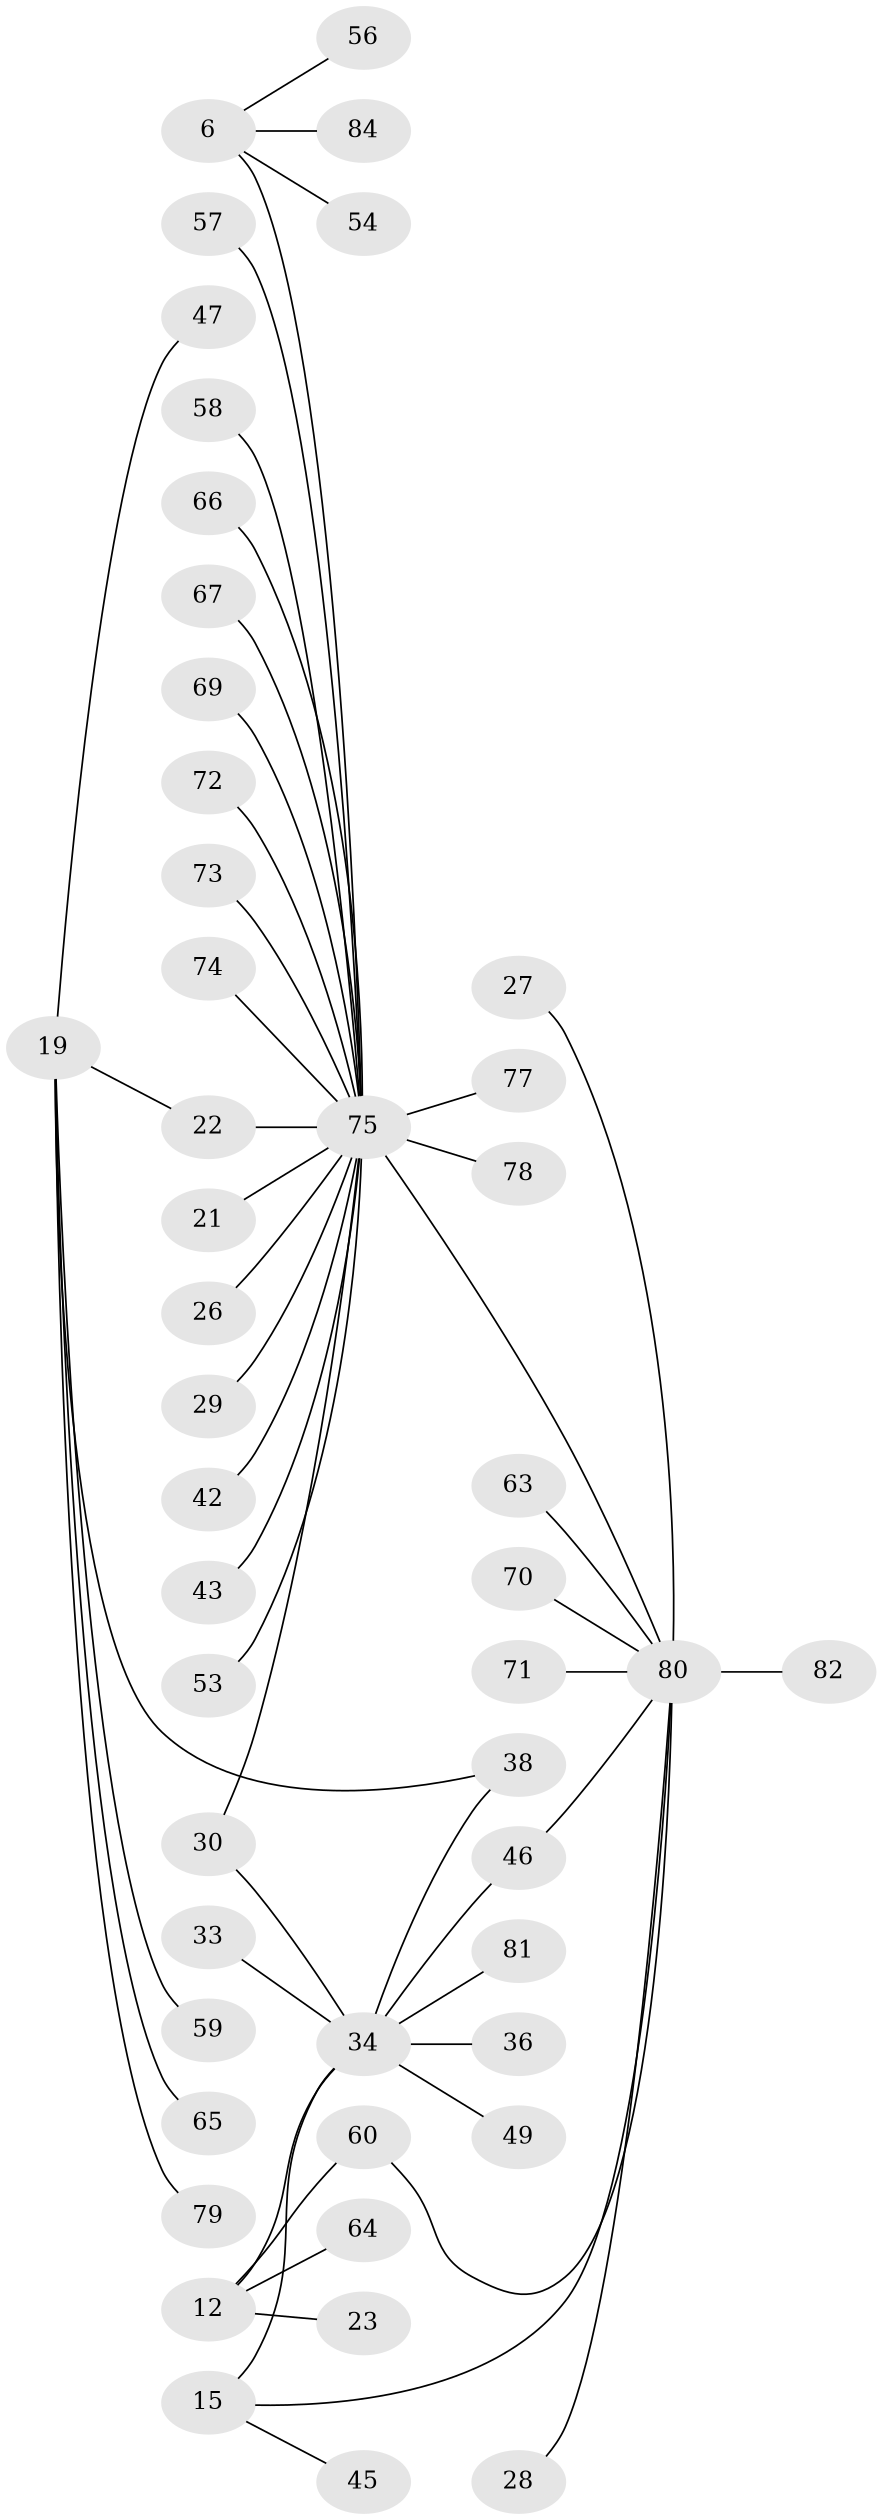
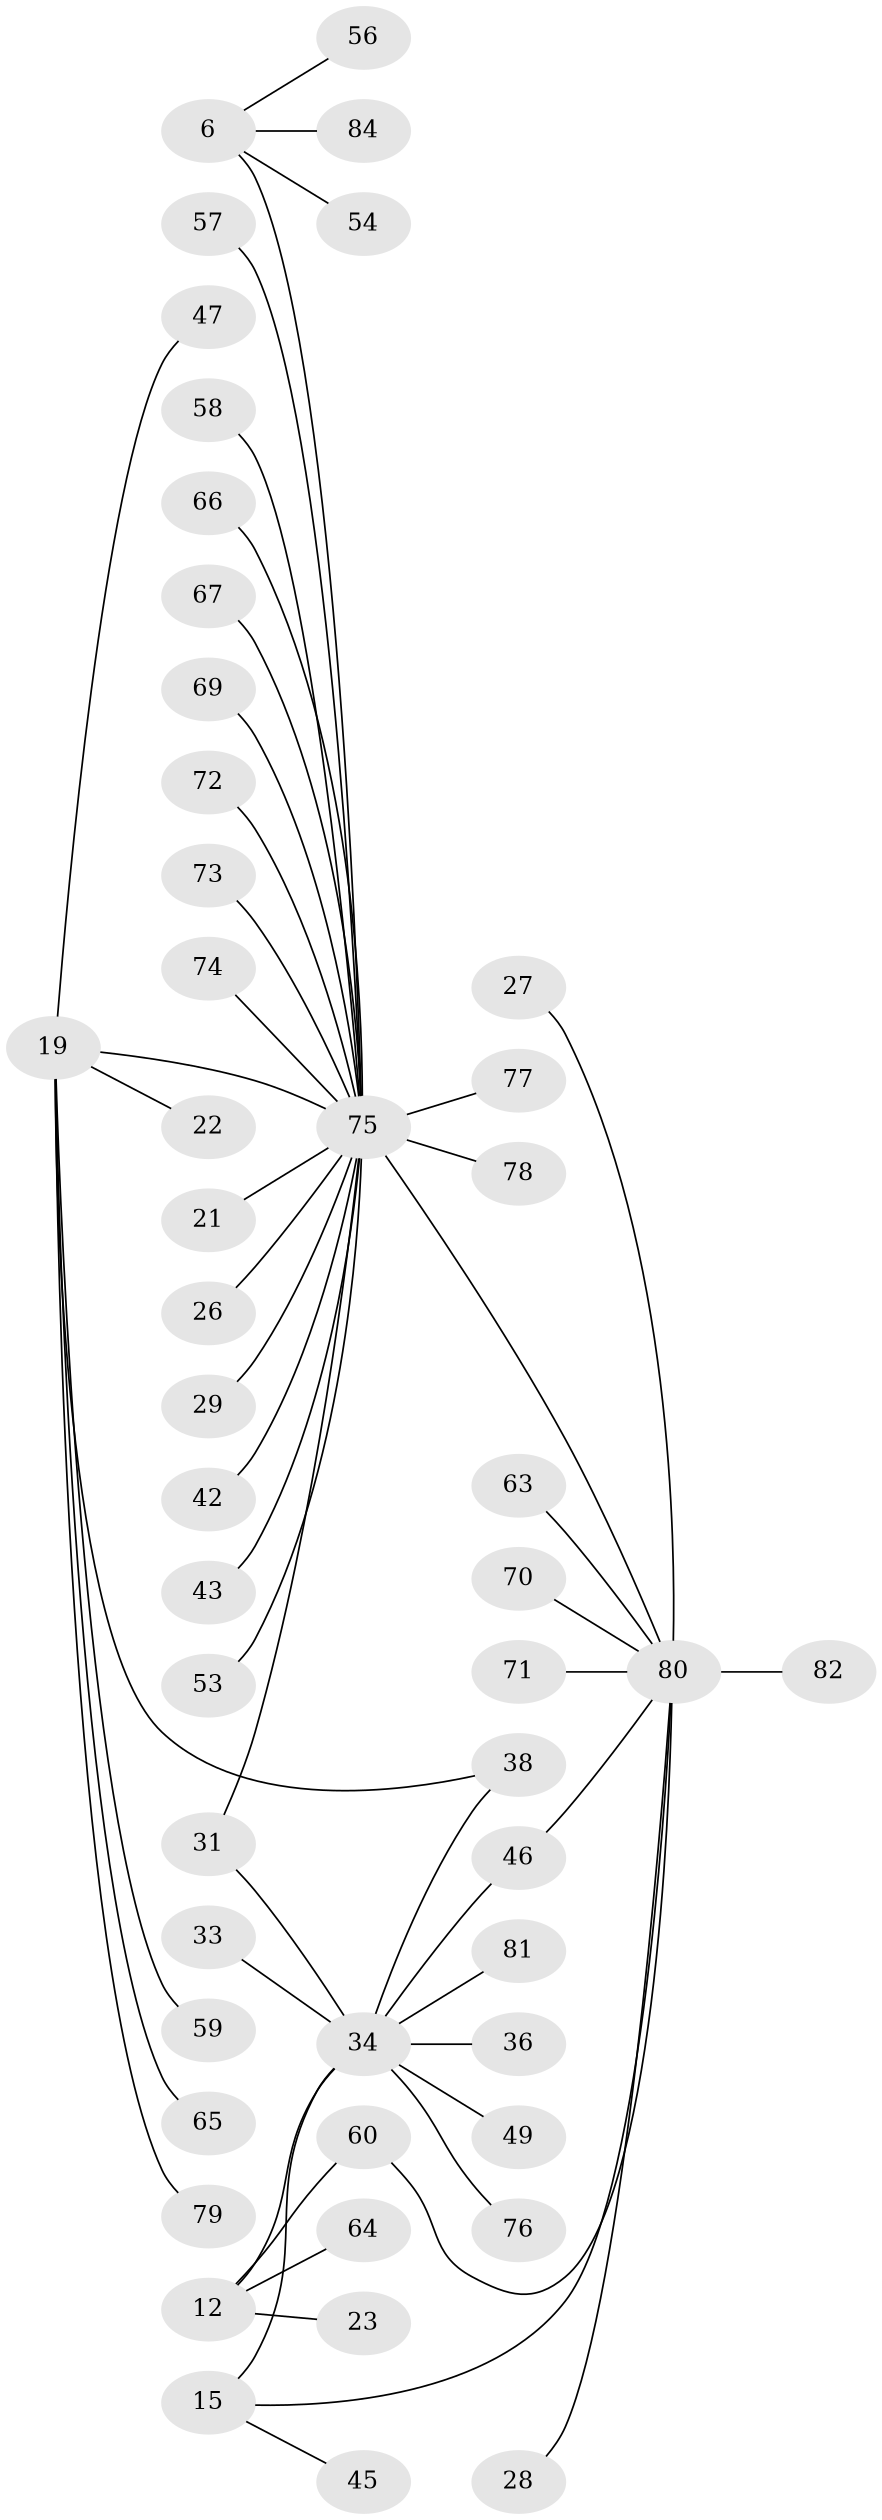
edge "22" -- "75": now "19" -- "75"
node "30": label "30" -> "31"
node "76": added
